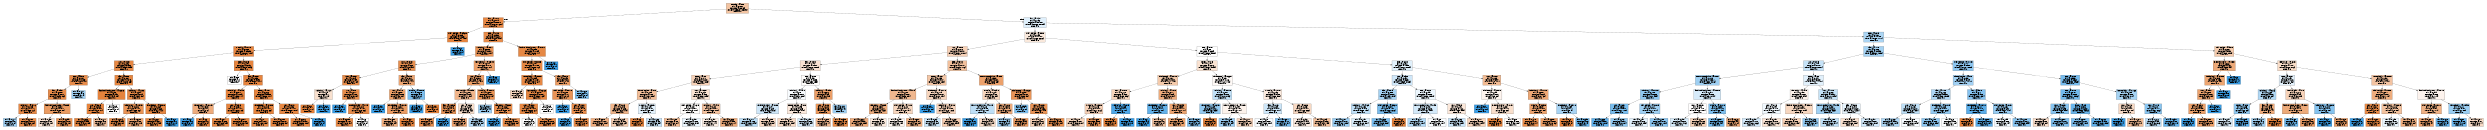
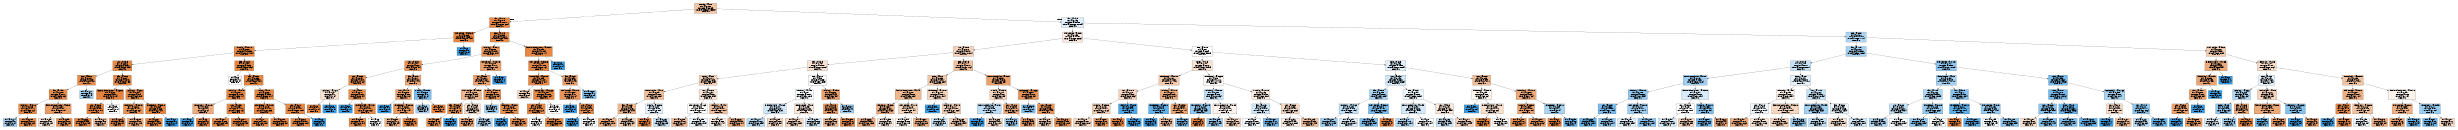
node "gini = 0.0 samples = 6 value = [0, 6] class = 1": fillcolor #399de5 -> #a4d2f3
node "gini = 0.089 samples = 43 value = [41, 2] class = 0": fillcolor #e68743 -> #ffffff
node "gini = 0.095 relaxation = 40 value = [38, 2] class = 0": label "gini = 0.095 relaxation = 40 value = [38, 2] class = 0" -> "gini = 0.095 samples = 40 value = [38, 2] class = 0"
node "gini = 0.315 samples = 209 value = [168, 41] class = 0": removed
node "gini = 0.491 samples = 470 value = [204, 266] class = 1": fillcolor #d1e8f9 -> #edaa79
node "gini = 0.229 samples = 38 value = [5, 33] class = 1": removed
